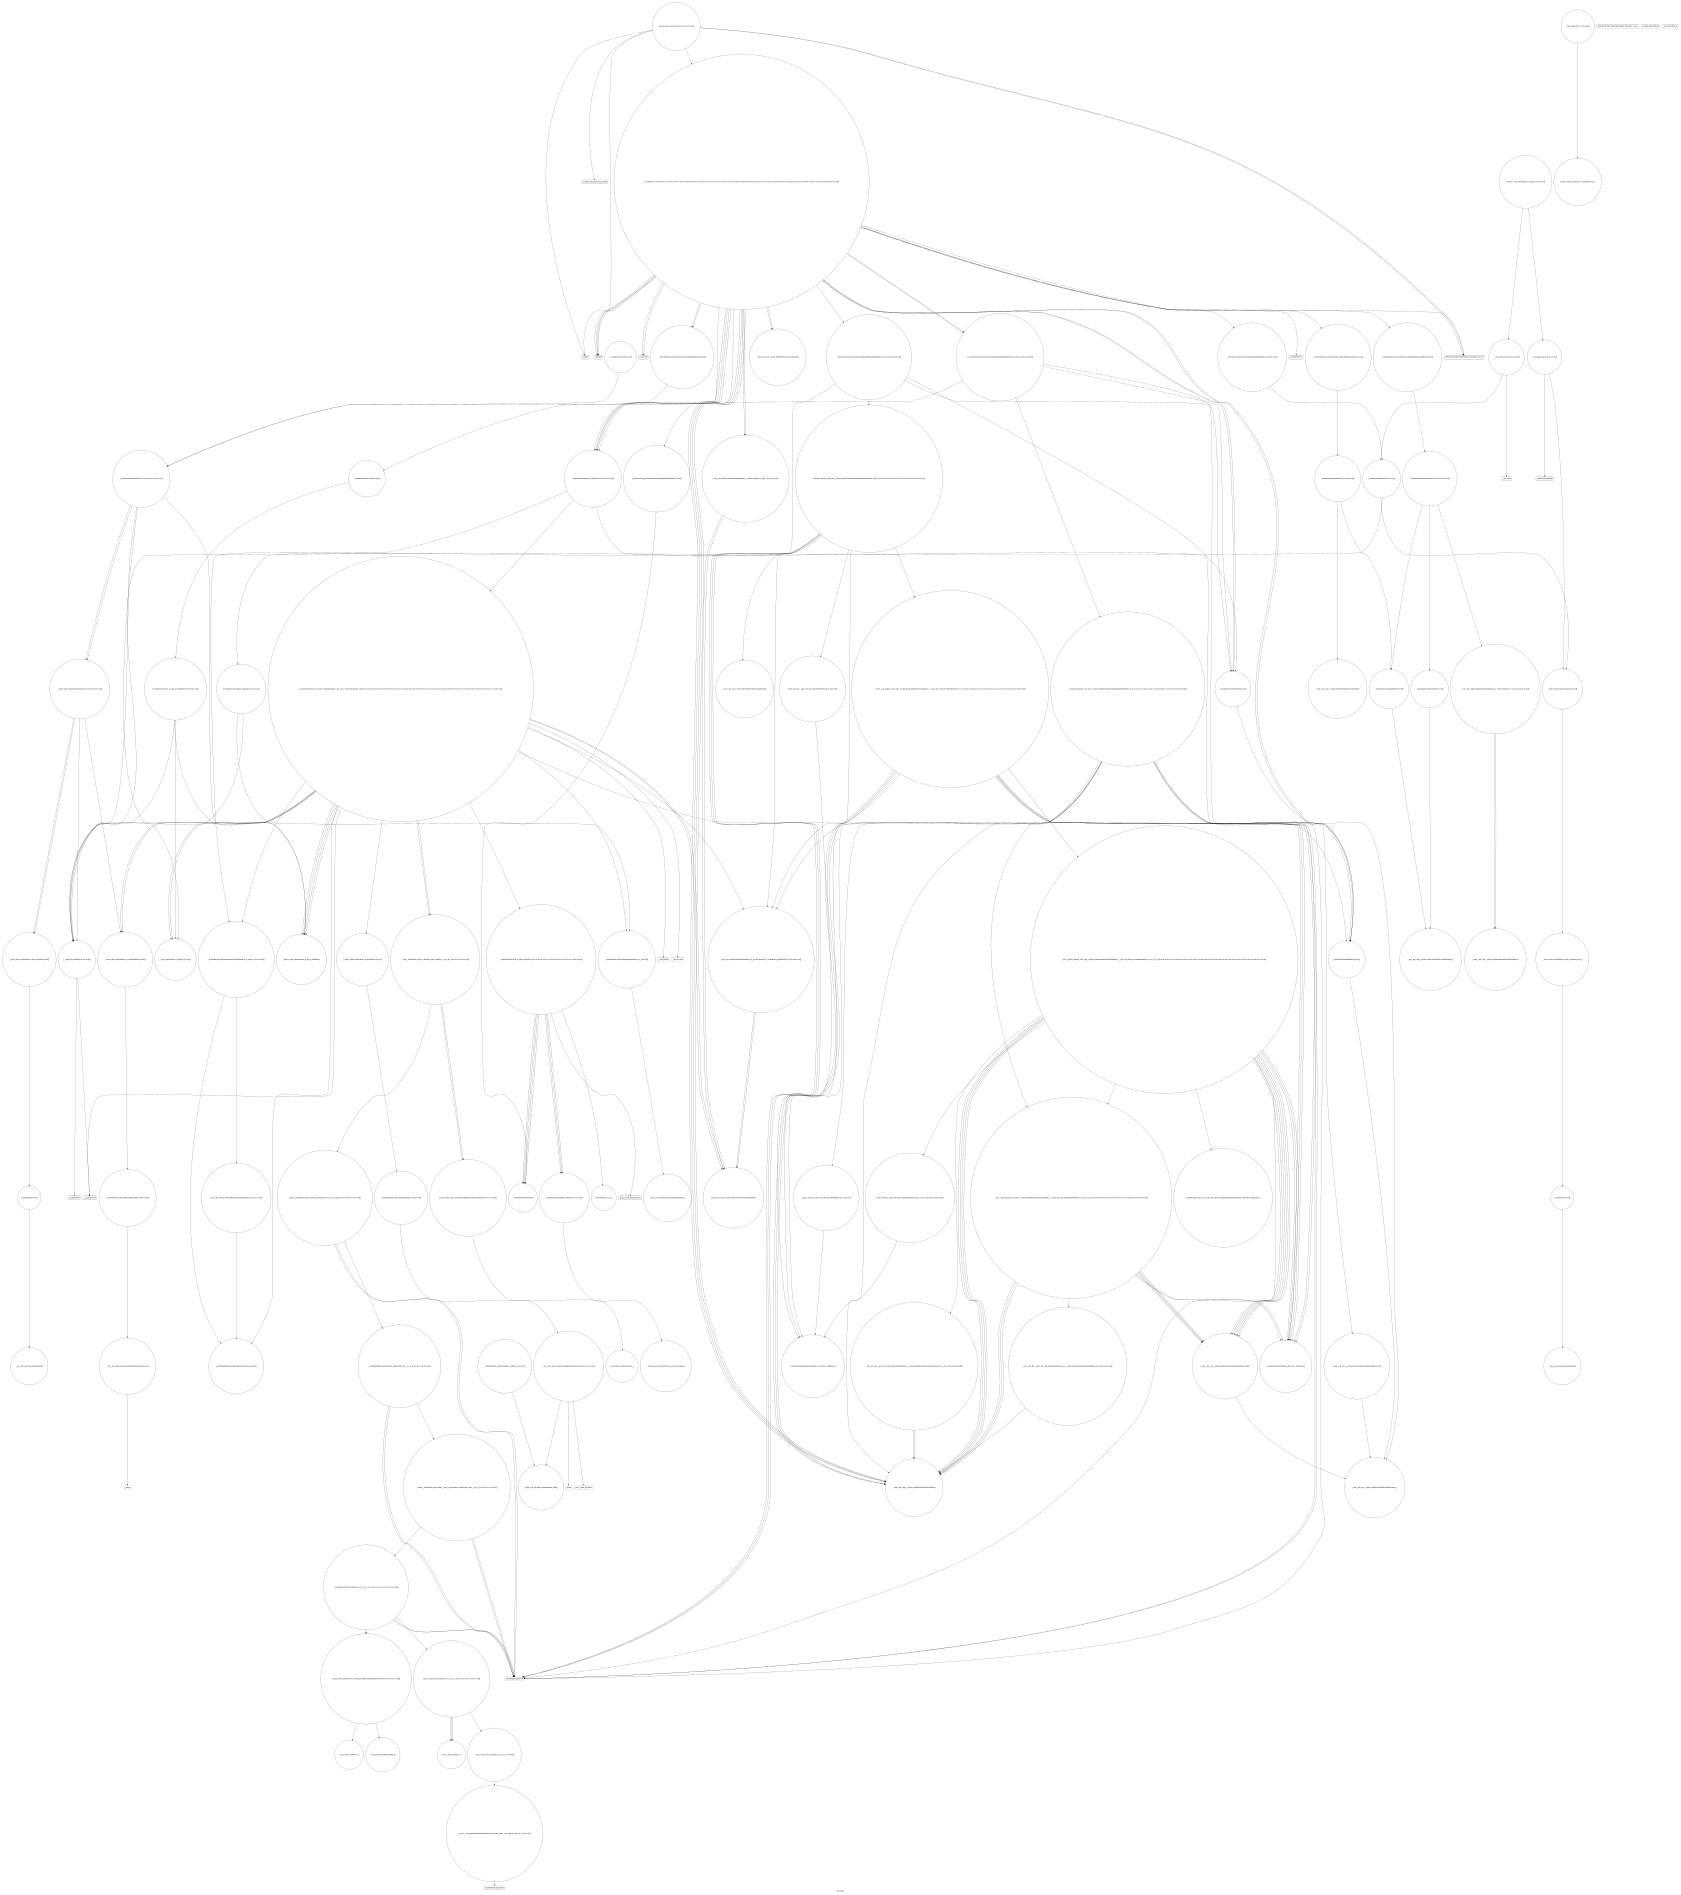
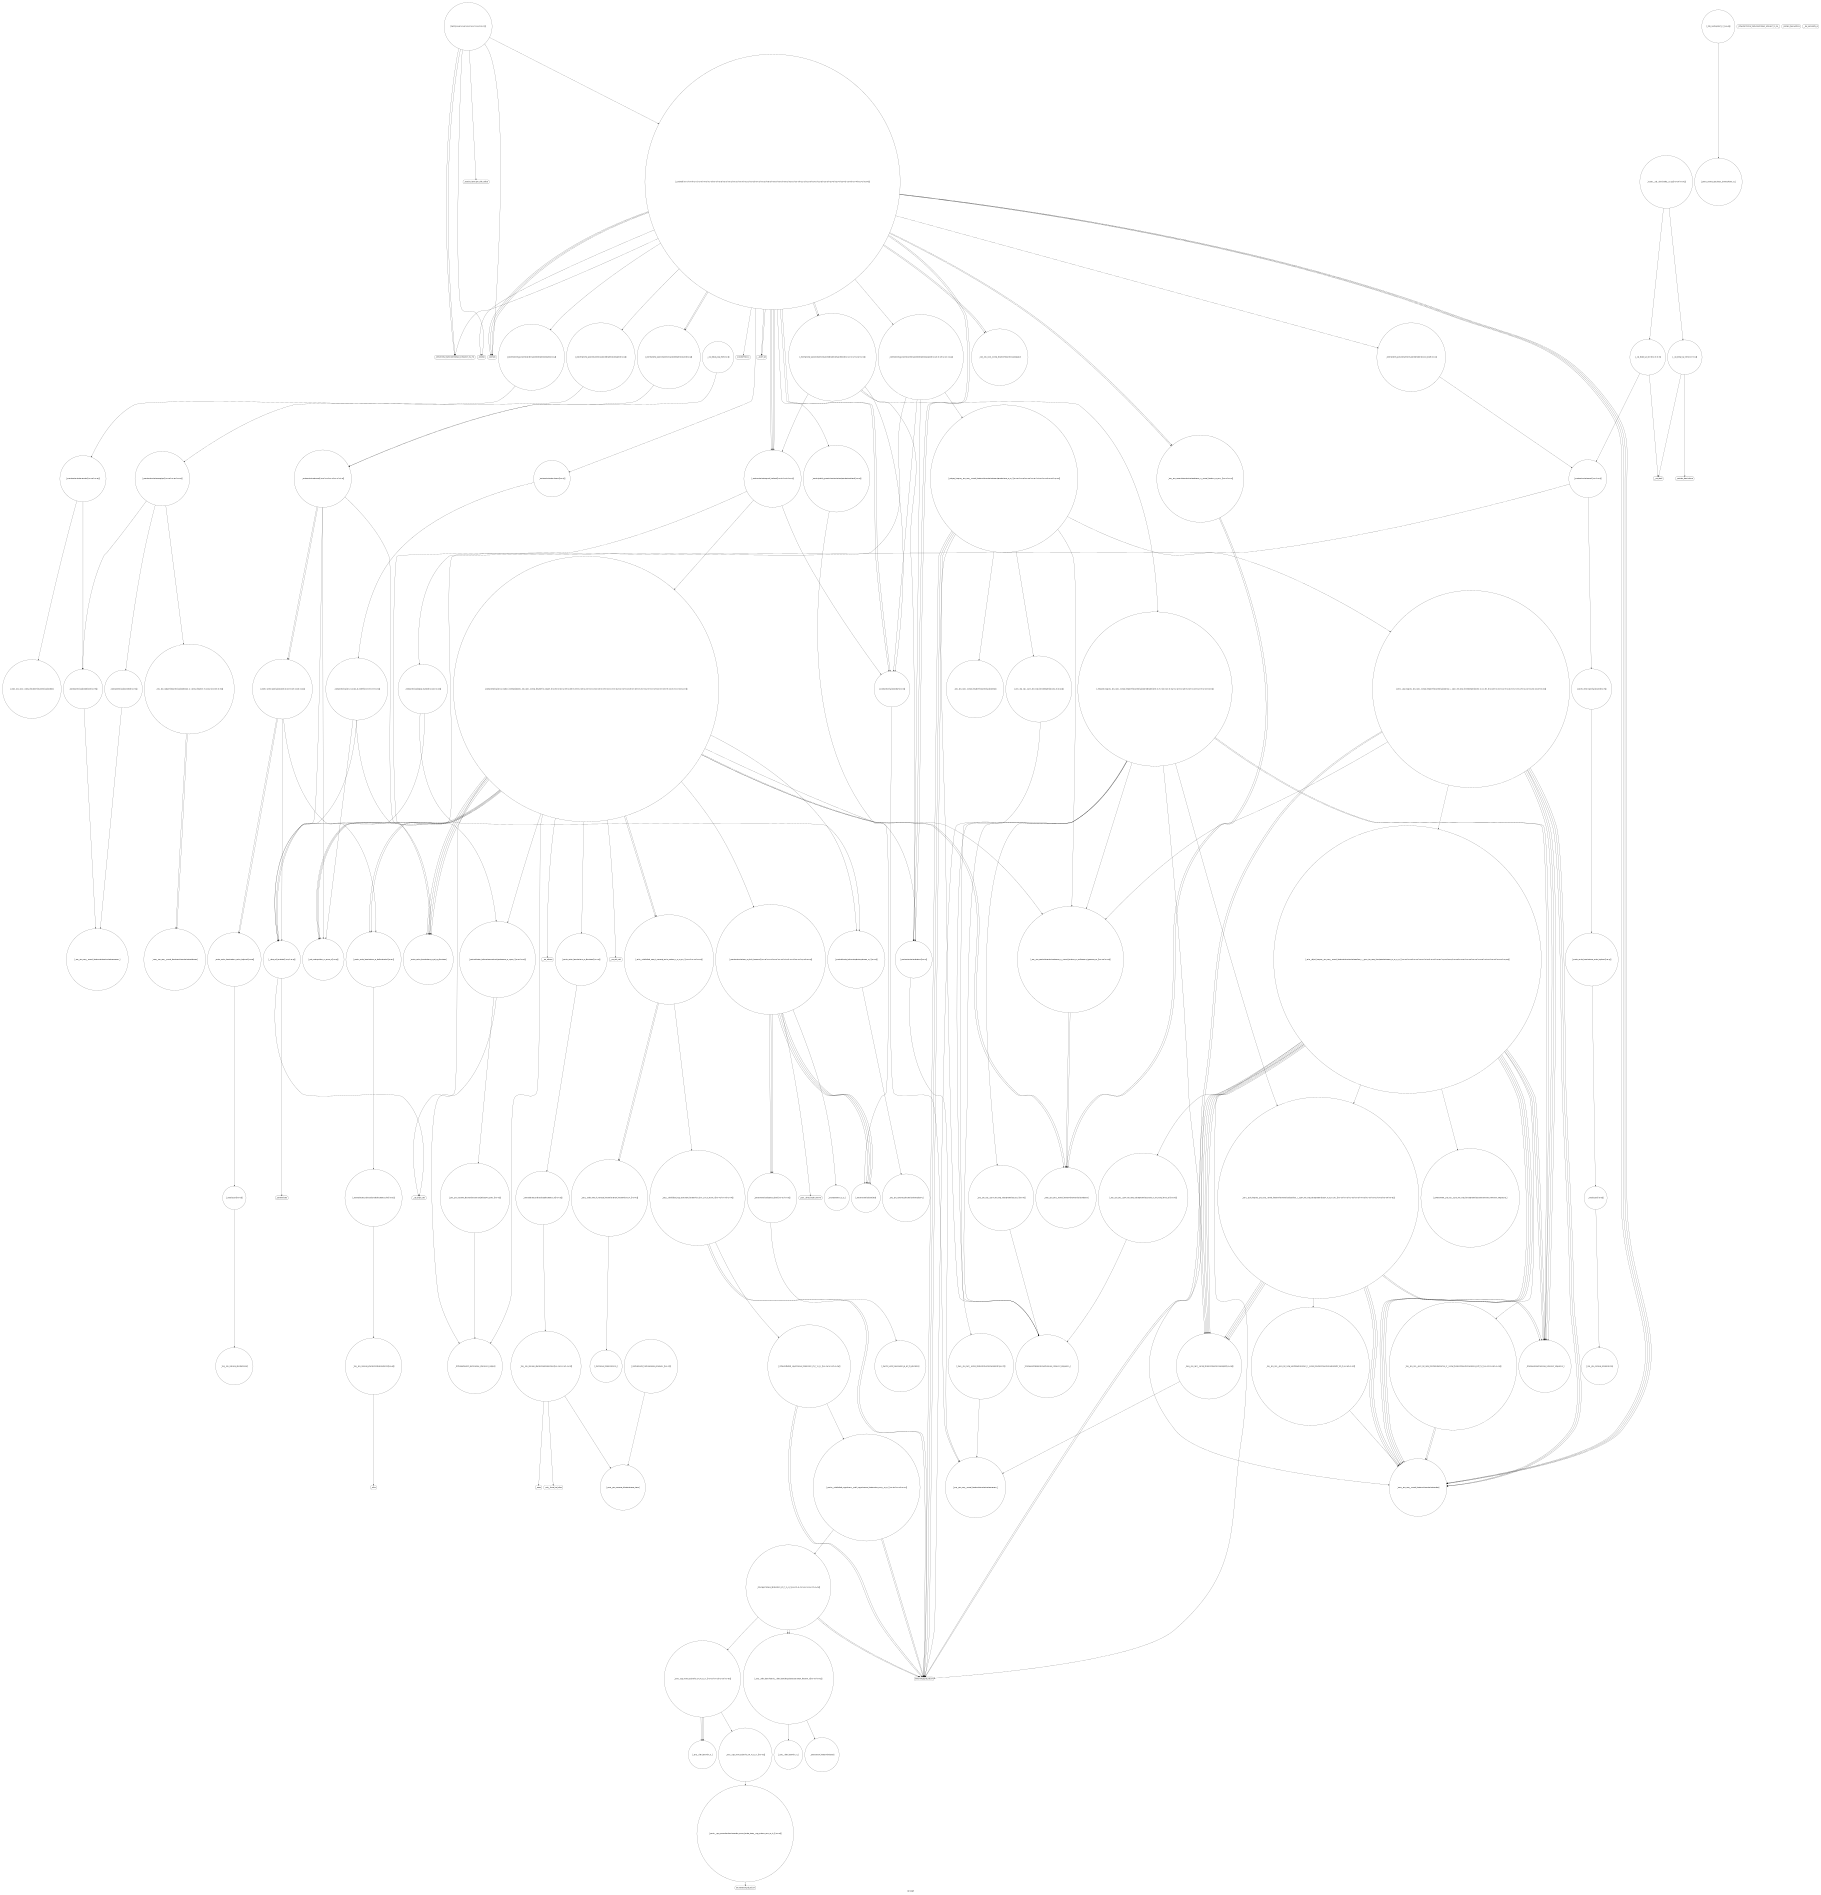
edge "{__cxx_global_var_init|{<s0>1|<s1>2}}" -> "{_ZNSt12_Vector_baseIiSaIiEEC2Ev|{<s0>74}}": now "{__cxx_global_var_init|{<s0>1|<s1>2}}" -> "__cxa_atexit"
edge "{_ZNSt6vectorIiSaIiEEC2Ev|{<s0>5|<s1>6}}" -> "{__clang_call_terminate|{<s0>75|<s1>76}}": now "{_ZNSt6vectorIiSaIiEEC2Ev|{<s0>5|<s1>6}}" -> "{_ZSt8_DestroyIPiiEvT_S1_RSaIT0_E|{<s0>79}}"
